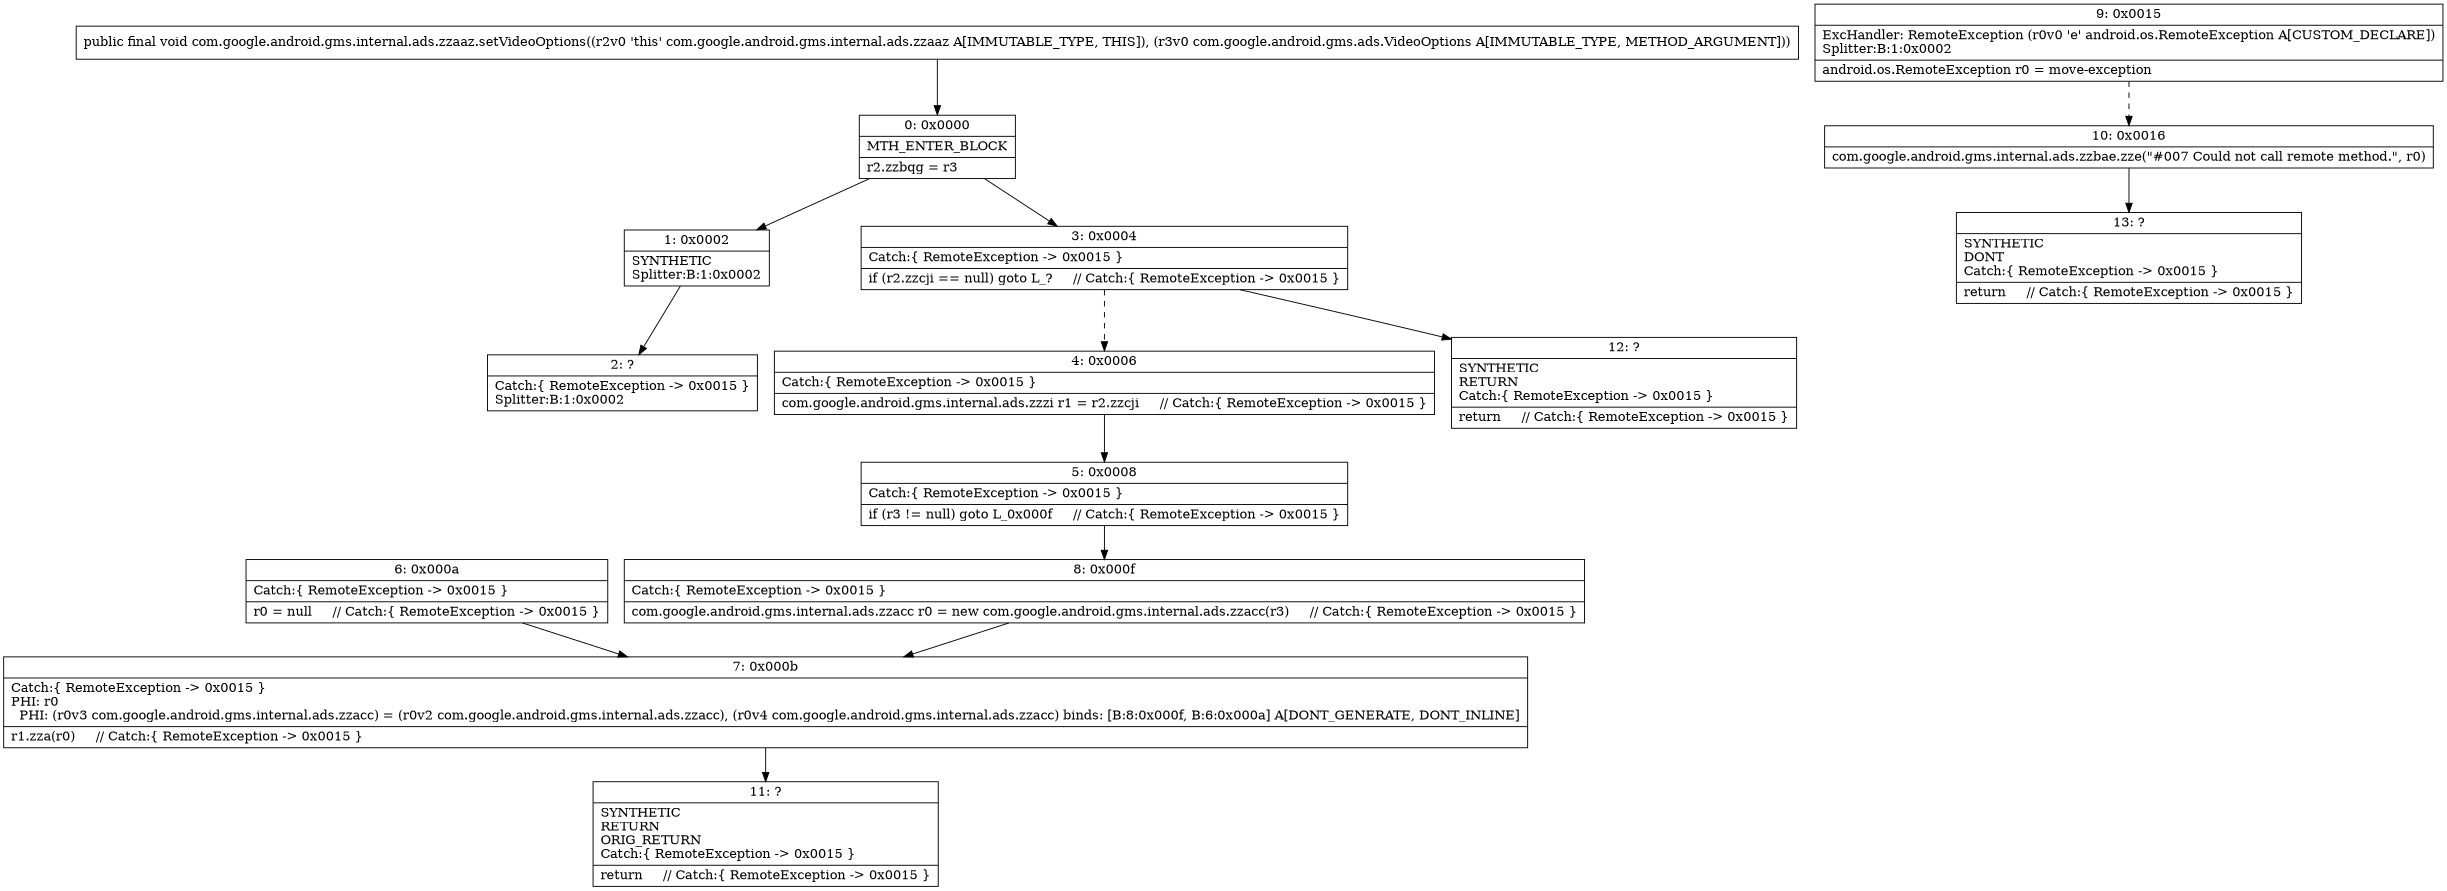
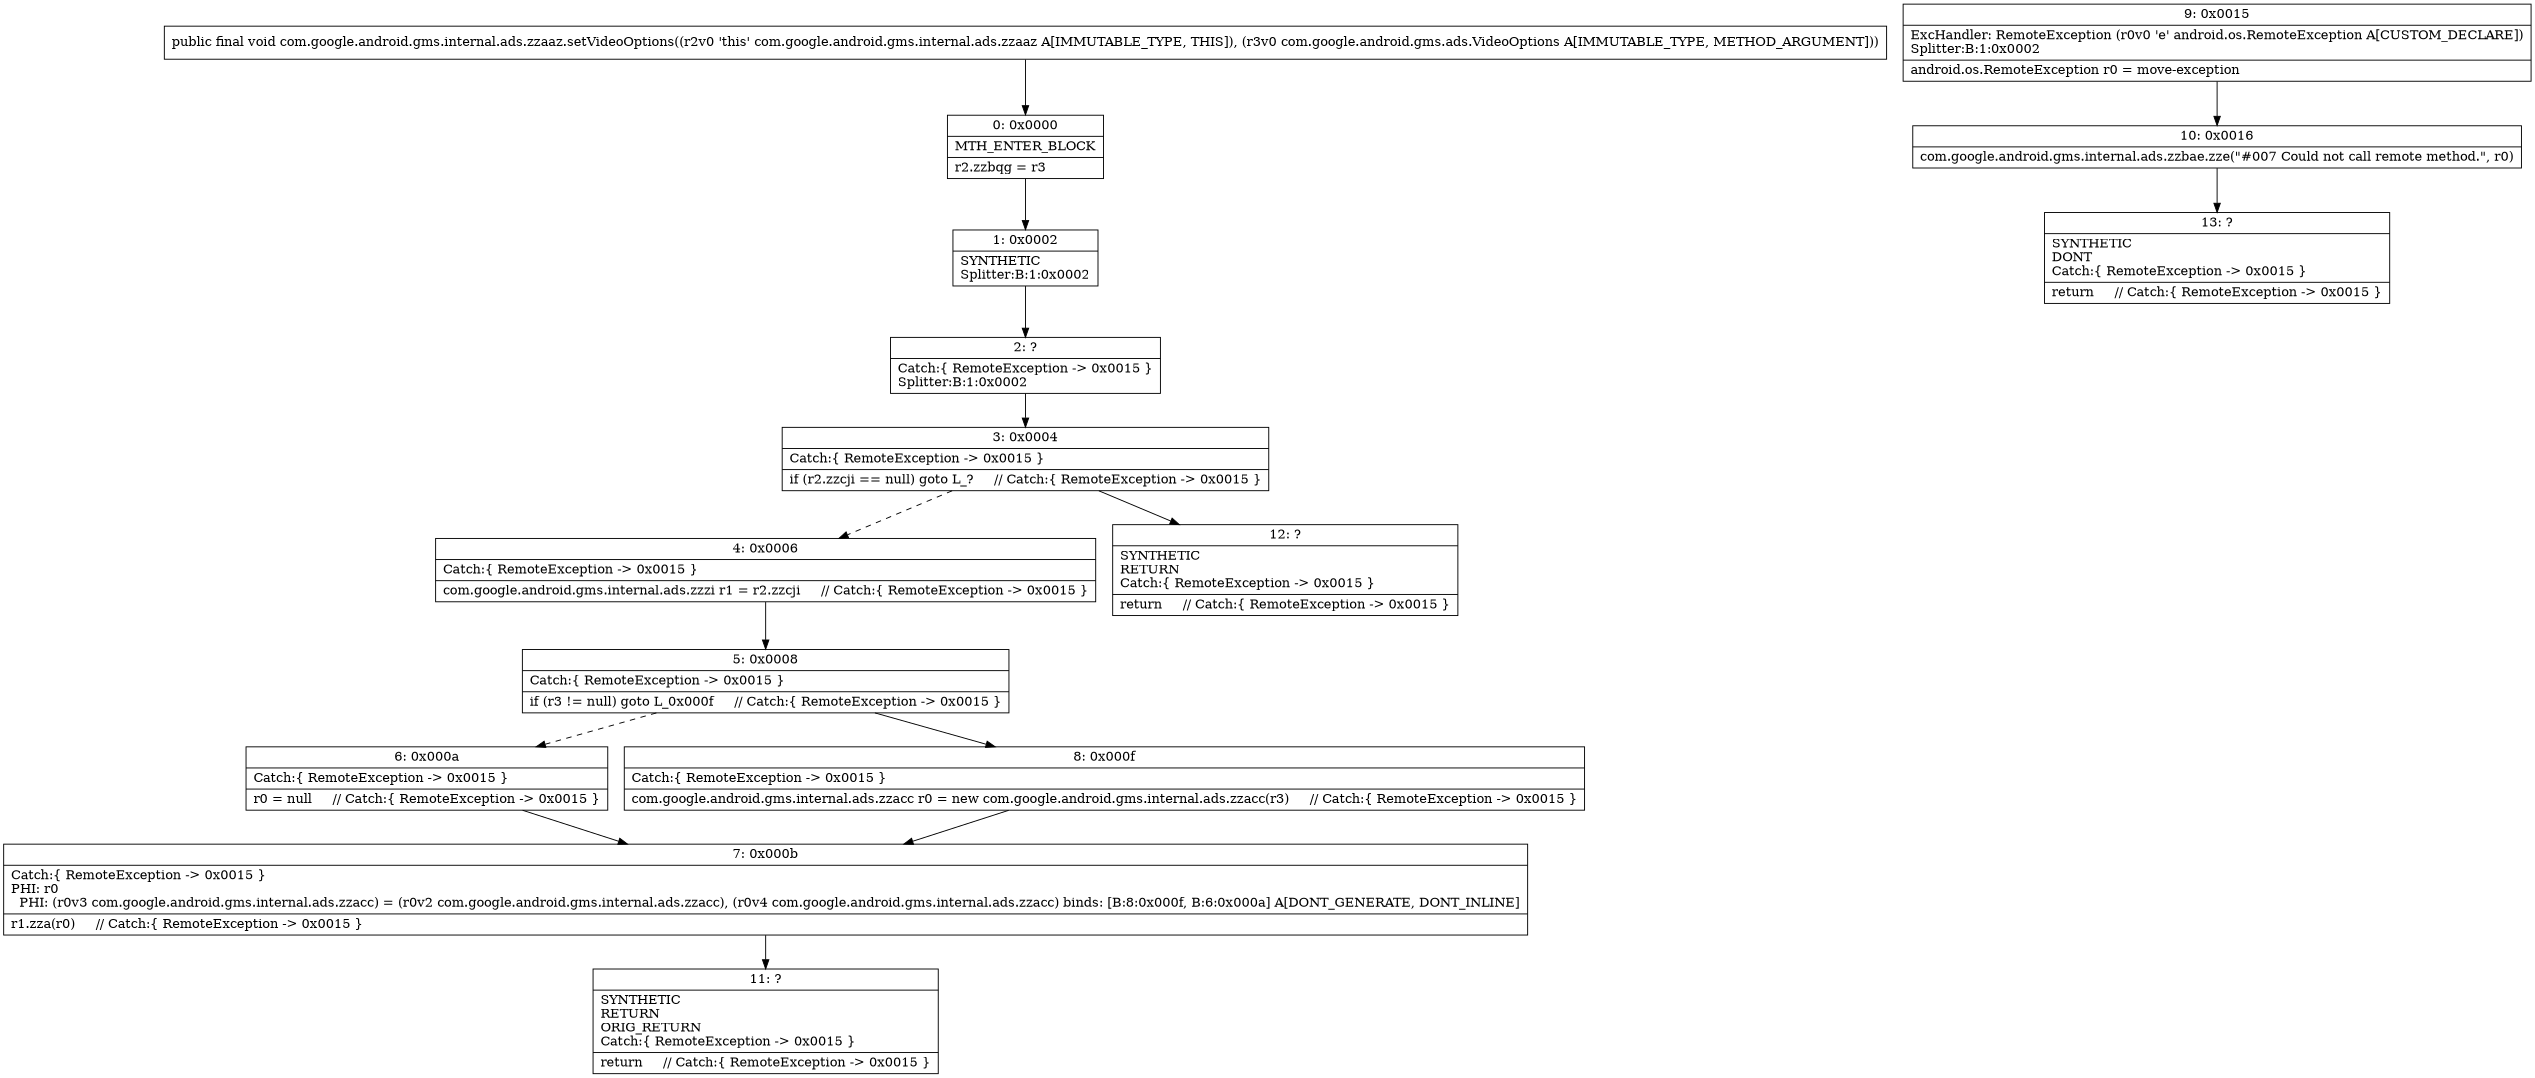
edge "9: 0x0015" -> "10: 0x0016": style dashed -> solid
edge "0: 0x0000" -> "3: 0x0004": now "2: ?" -> "3: 0x0004"
edge "5: 0x0008" -> "6: 0x000a": added
